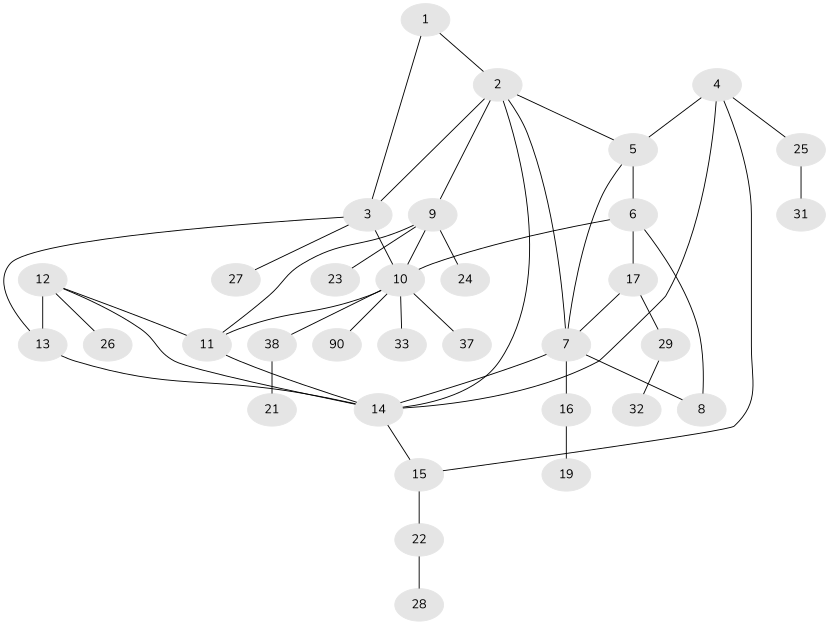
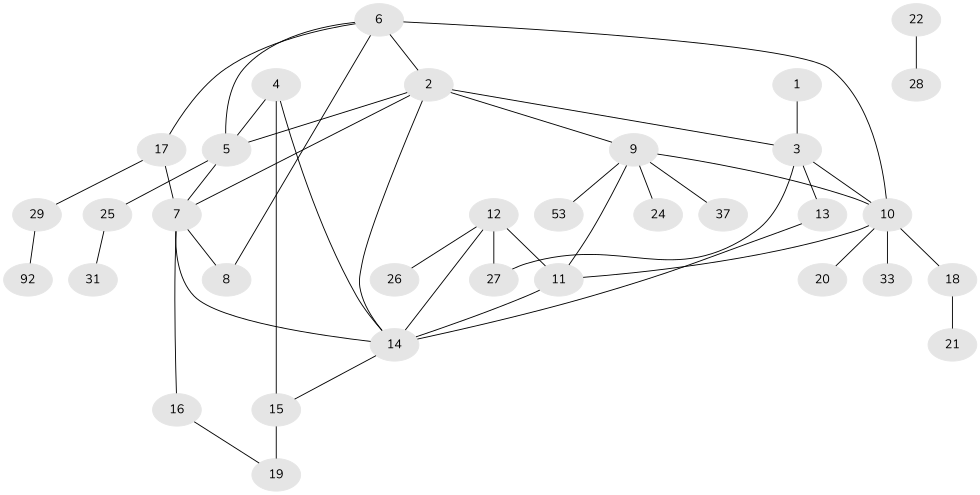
edge "1" -- "2": now "6" -- "2"
edge "4" -- "25": now "5" -- "25"
node "23": label "23" -> "53"
edge "12" -- "13": now "12" -- "27"
edge "10" -- "37": now "9" -- "37"
node "38": label "38" -> "18"
node "90": label "90" -> "20"
node "32": label "32" -> "92"
edge "15" -- "22": now "15" -- "19"
